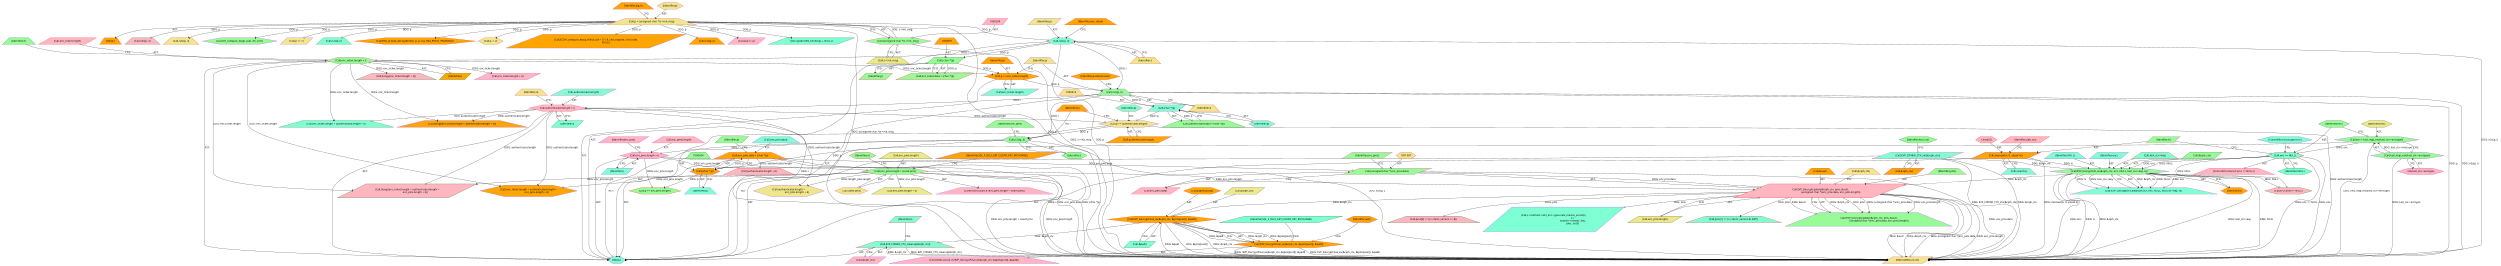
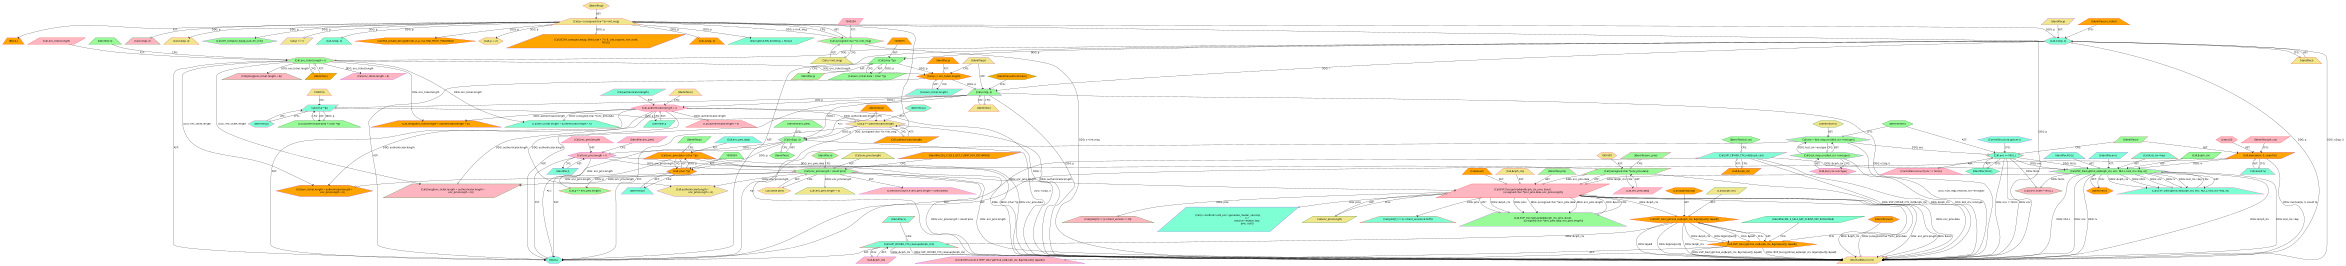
node "(Identifier,alg_k)": removed
node "(Call,start = p)": removed
node "(Call,enc_ticket.data = (char *)p)": color red -> darkgreen
node "(Identifier,authenticator)": color red -> darkgreen
edge "(Call,authenticator.length = i)" -> "(Call,enc_ticket.length + authenticator.length + 6)": label "DDG: authenticator.length" -> "DDG: (unsigned char *)enc_pms.data"
edge "(Call,enc_pms.data = (char *)p)" -> "(Call,authenticator.length + 6)": now "(Call,authenticator.length = i)" -> "(Call,authenticator.length + 6)"
edge "(Call,enc_pms.length > sizeof pms)" -> "(Call,authenticator.length + enc_pms.length + 6)": label "DDG: length_pms.length" -> "DDG: enc_pms.length"
node "(Call,&padl)": removed
